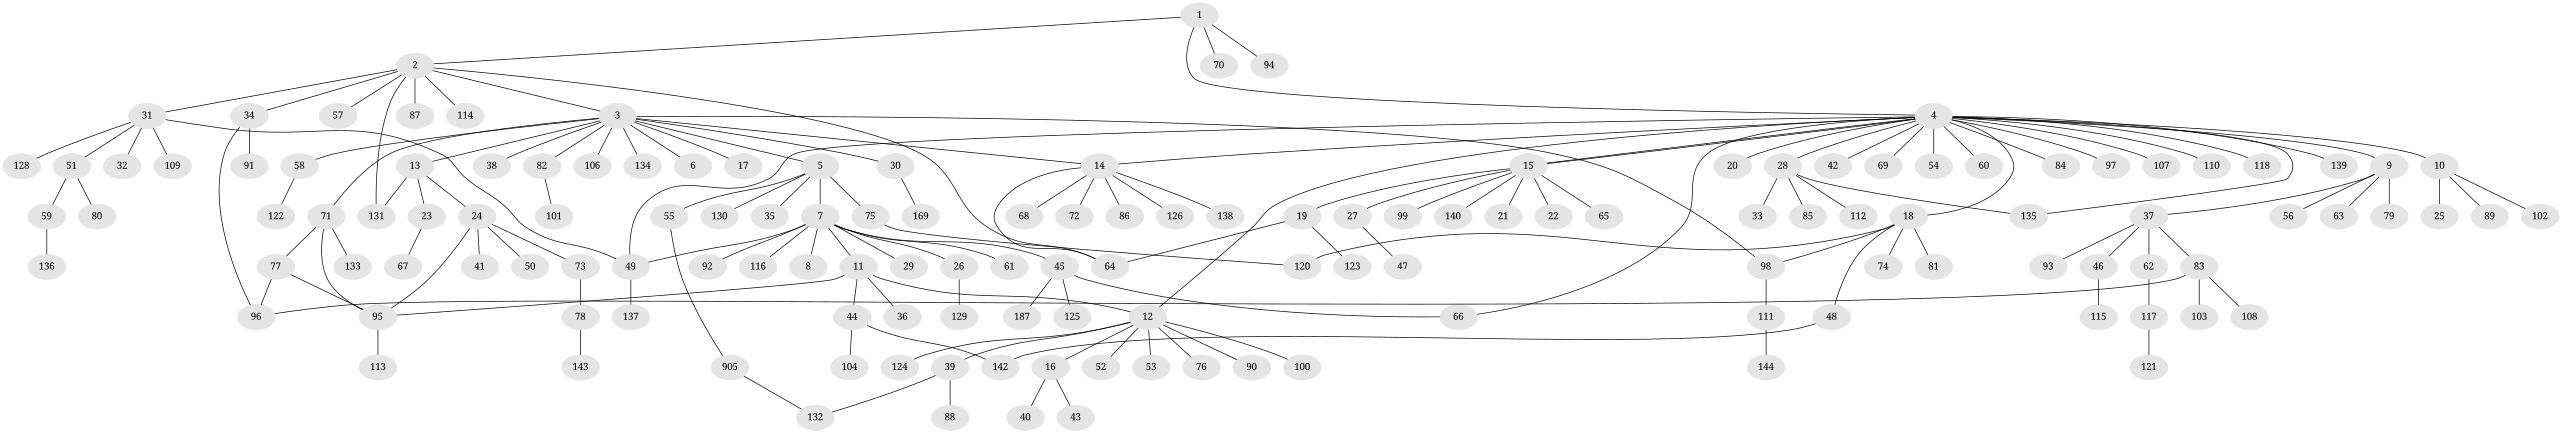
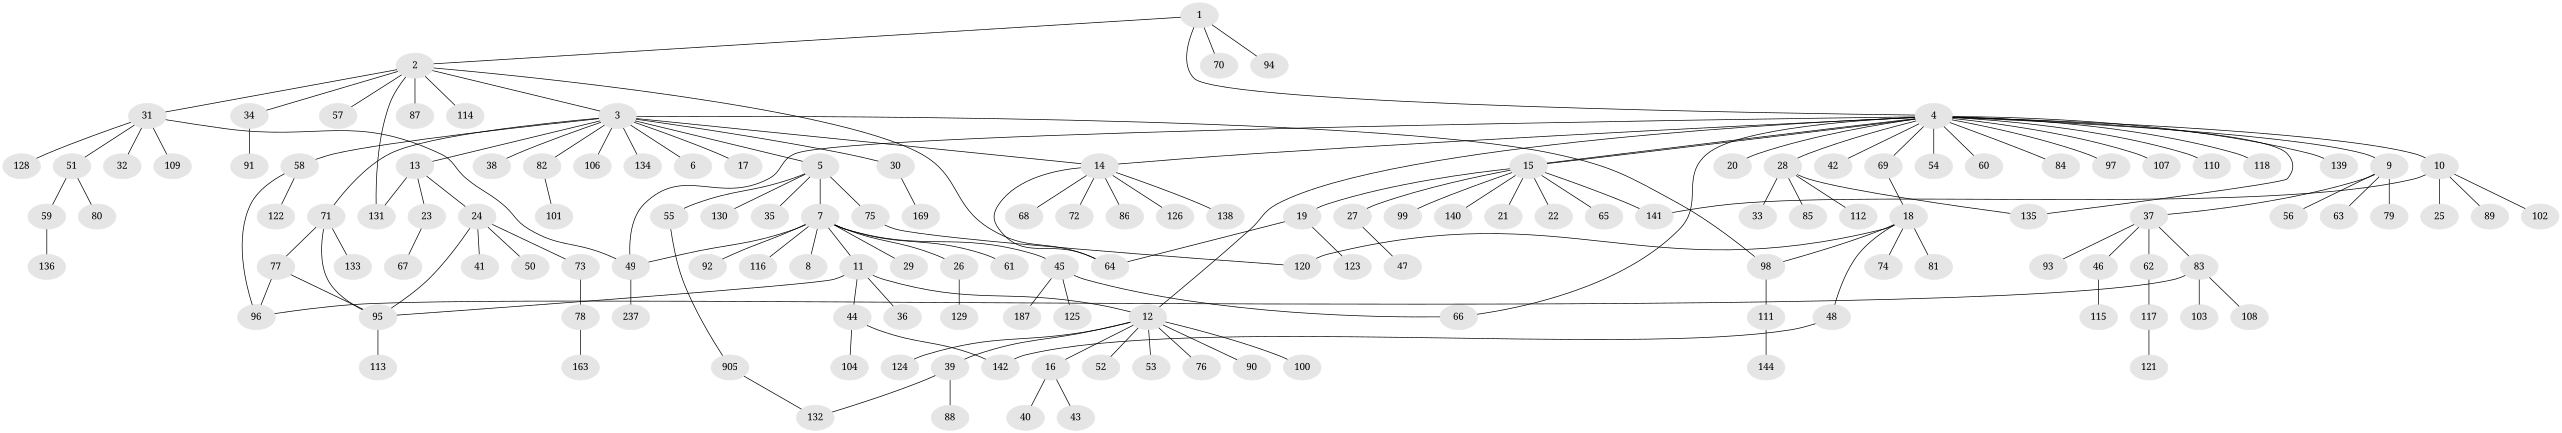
edge "4" -- "18": now "69" -- "18"
edge "34" -- "96": now "58" -- "96"
node "141": added
node "137": label "137" -> "237"
node "143": label "143" -> "163"
